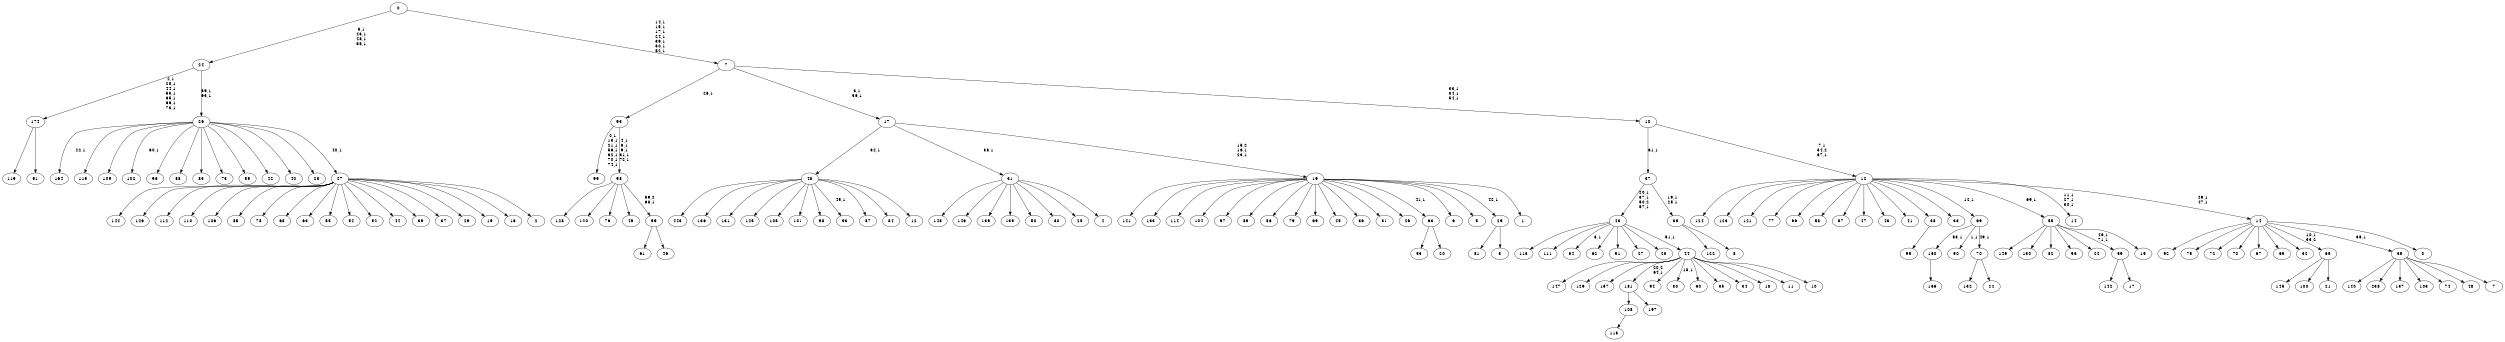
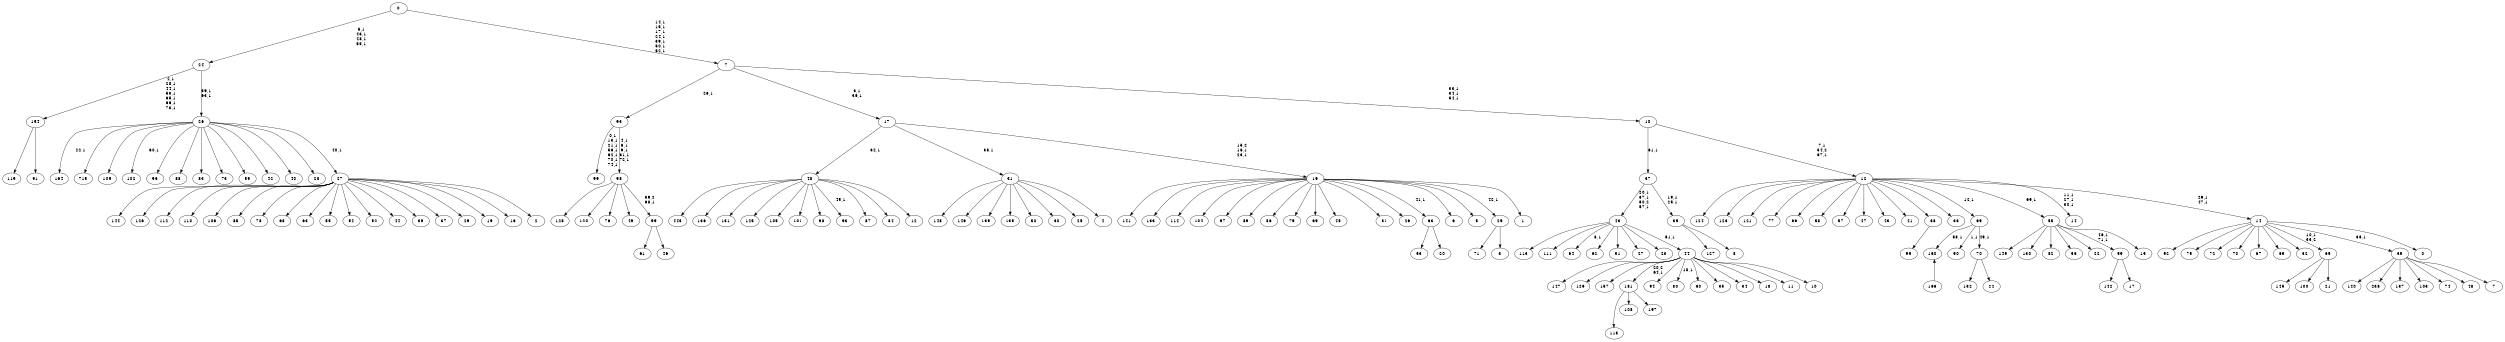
node "174": label "174" -> "154"
node "115": label "115" -> "715"
node "36": removed
node "81": label "81" -> "71"
node "122": label "122" -> "127"
edge "160" -> "166": reversed
edge "108" -> "118": now "181" -> "118"
